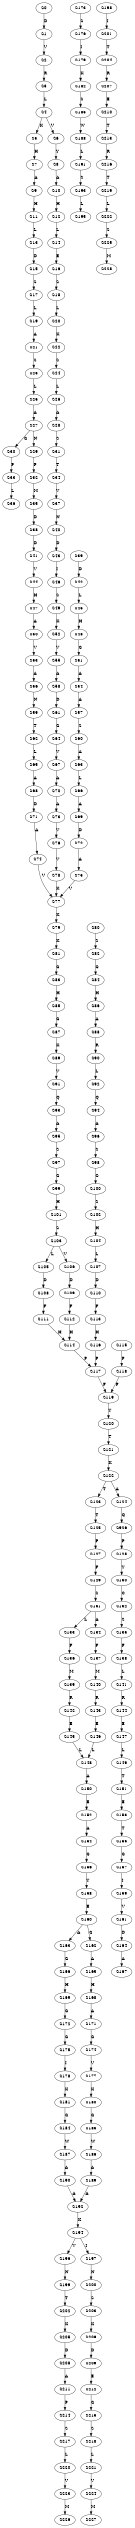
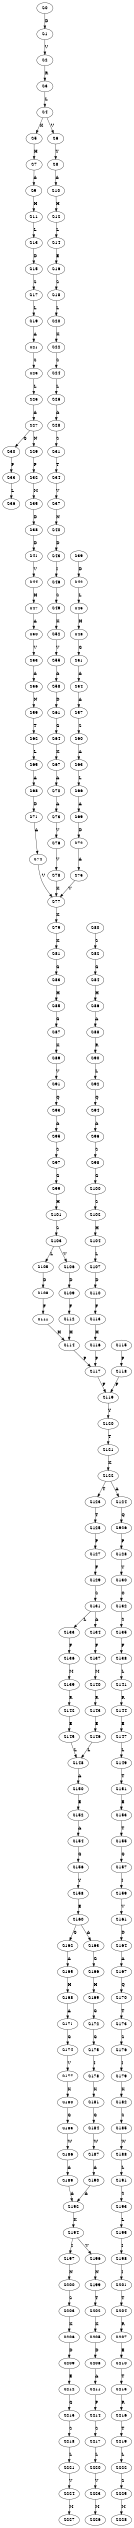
edge "S64" -> "S67": label "V" -> "K"
node "S170": added
edge "S195" -> "S198": added, label "I"
